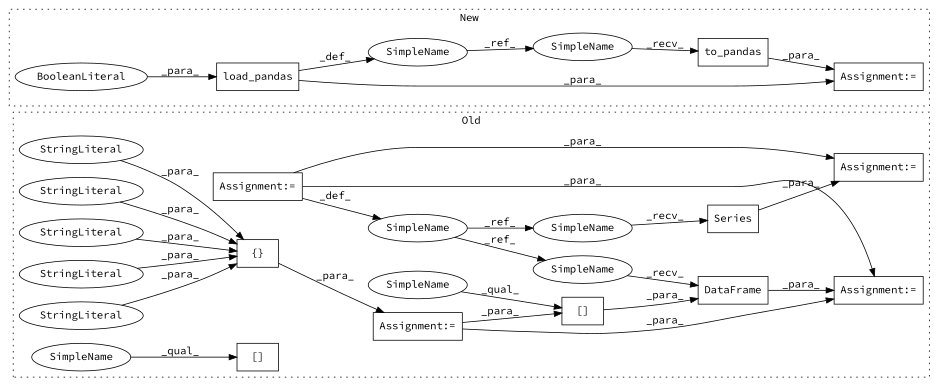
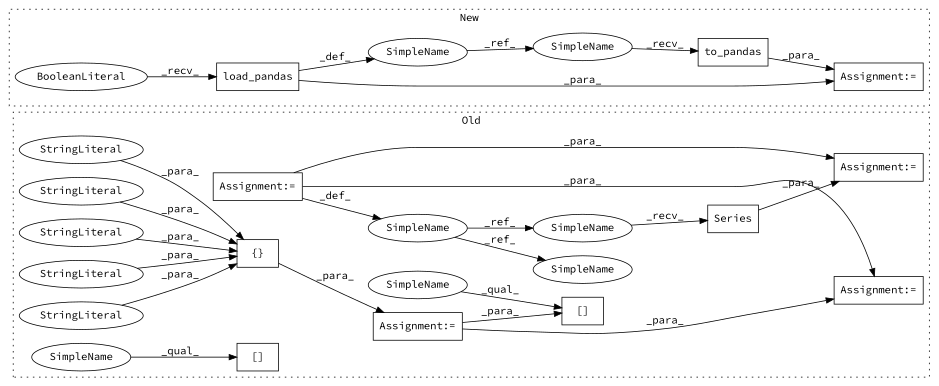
edge "BooleanLiteral" -> "load_pandas": label "_para_" -> "_recv_"
node "DataFrame": removed
